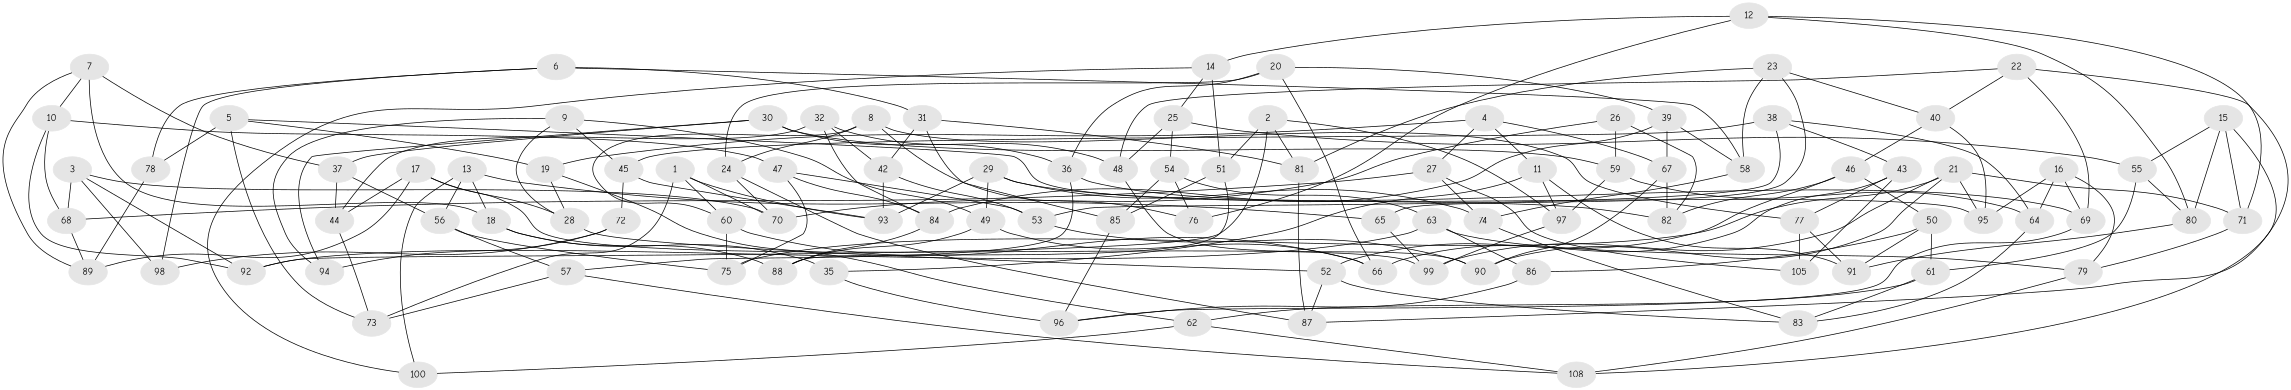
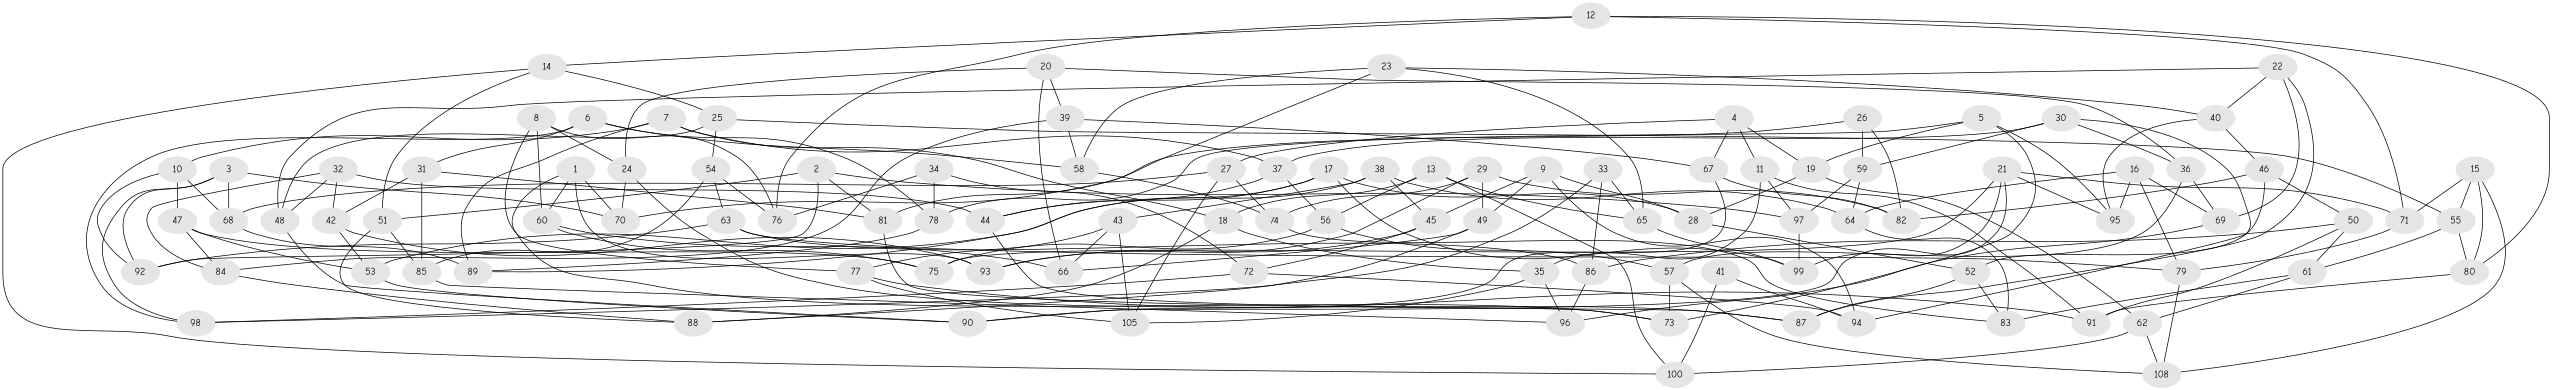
node "34": added
node "33": added
node "41": added
edge "35" -- "105": added
